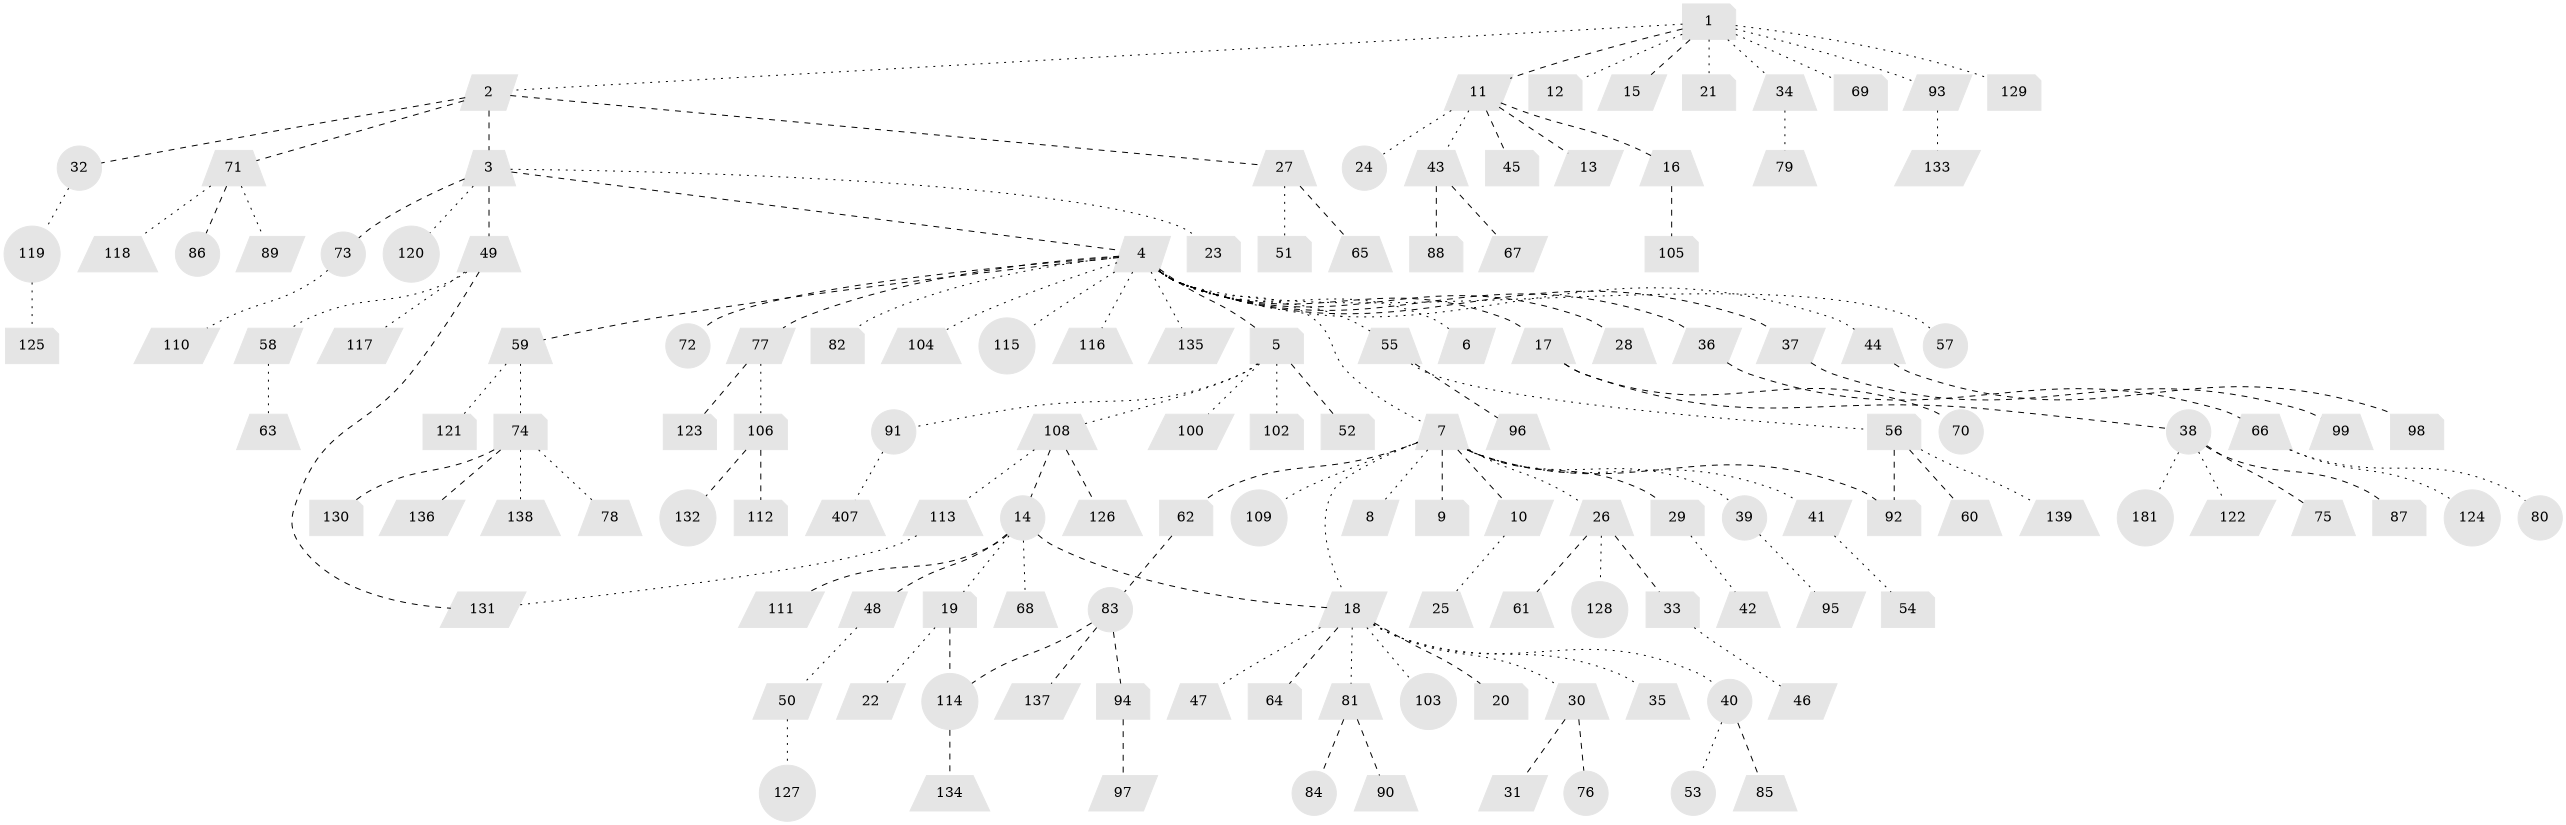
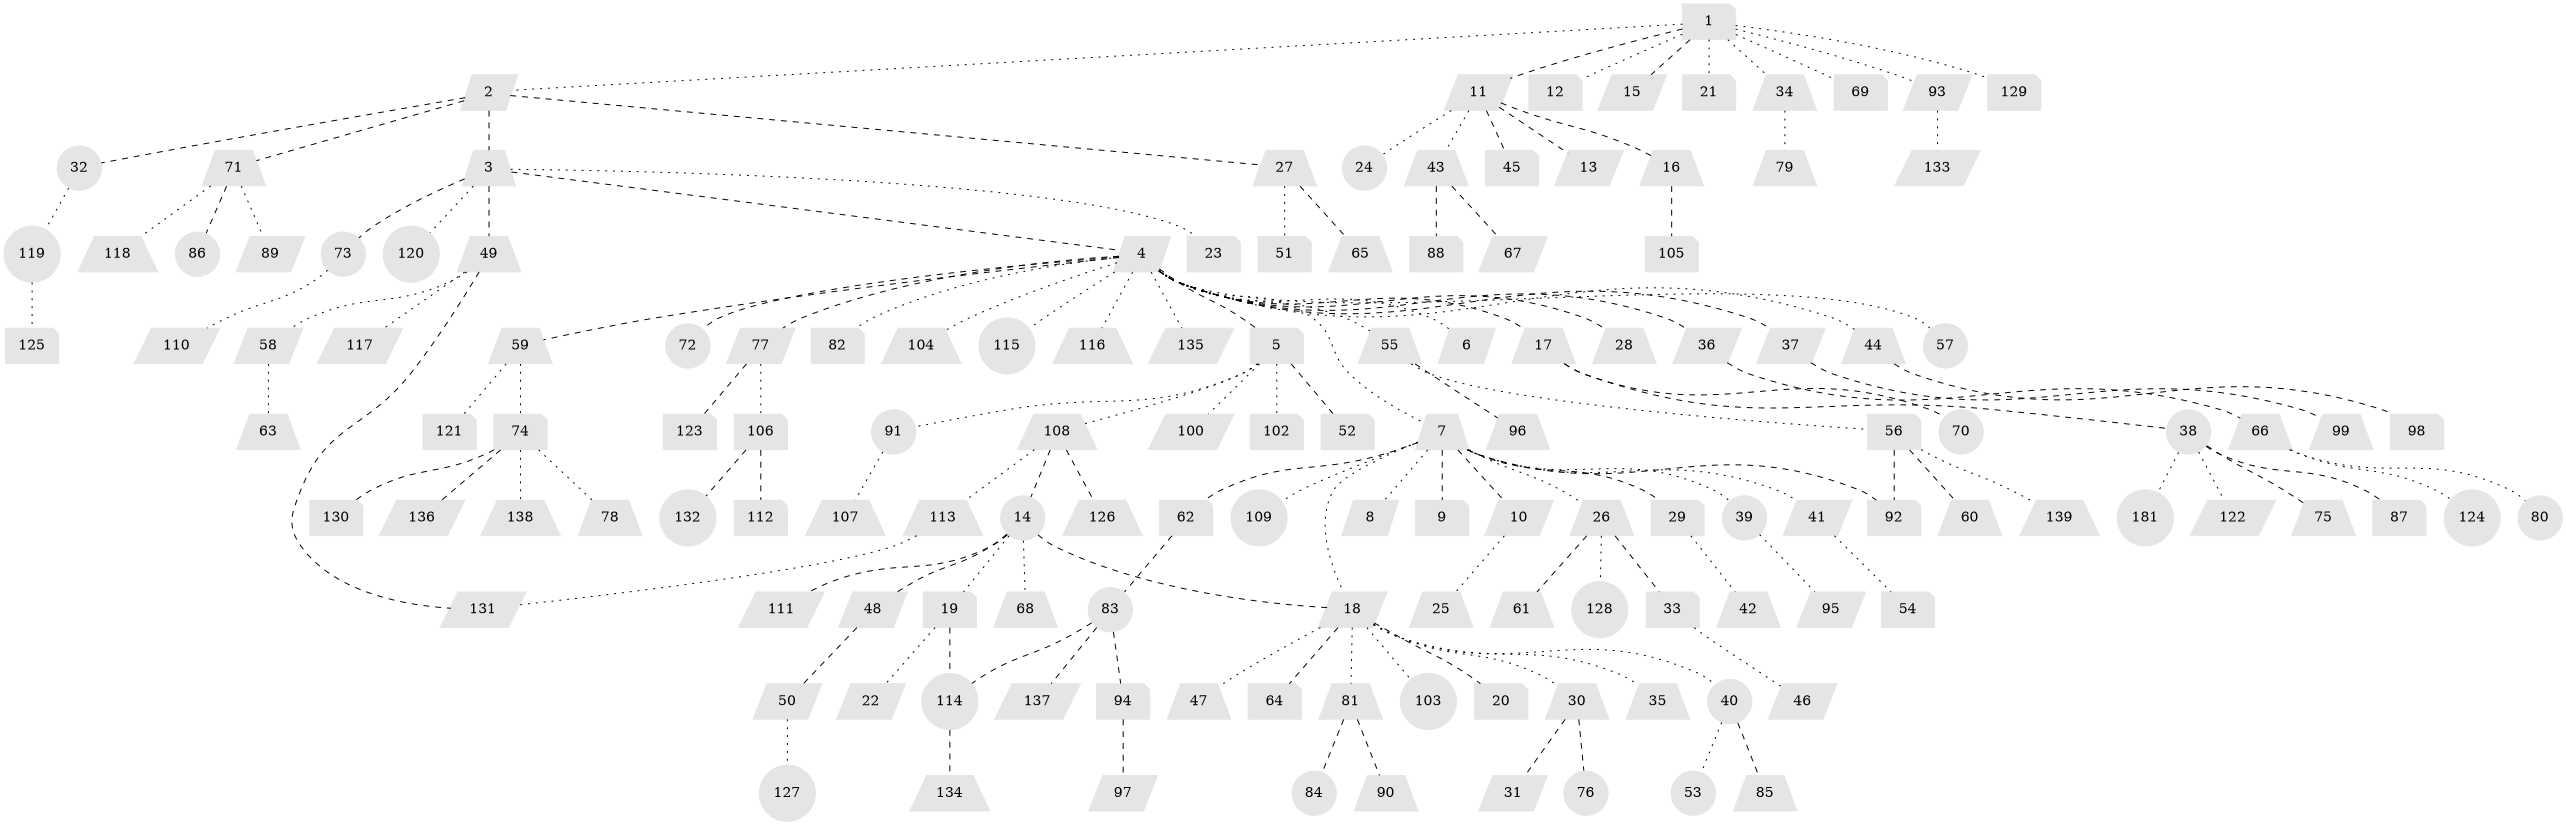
node "407": label "407" -> "107"
edge "48" -- "50": style dotted -> dashed
